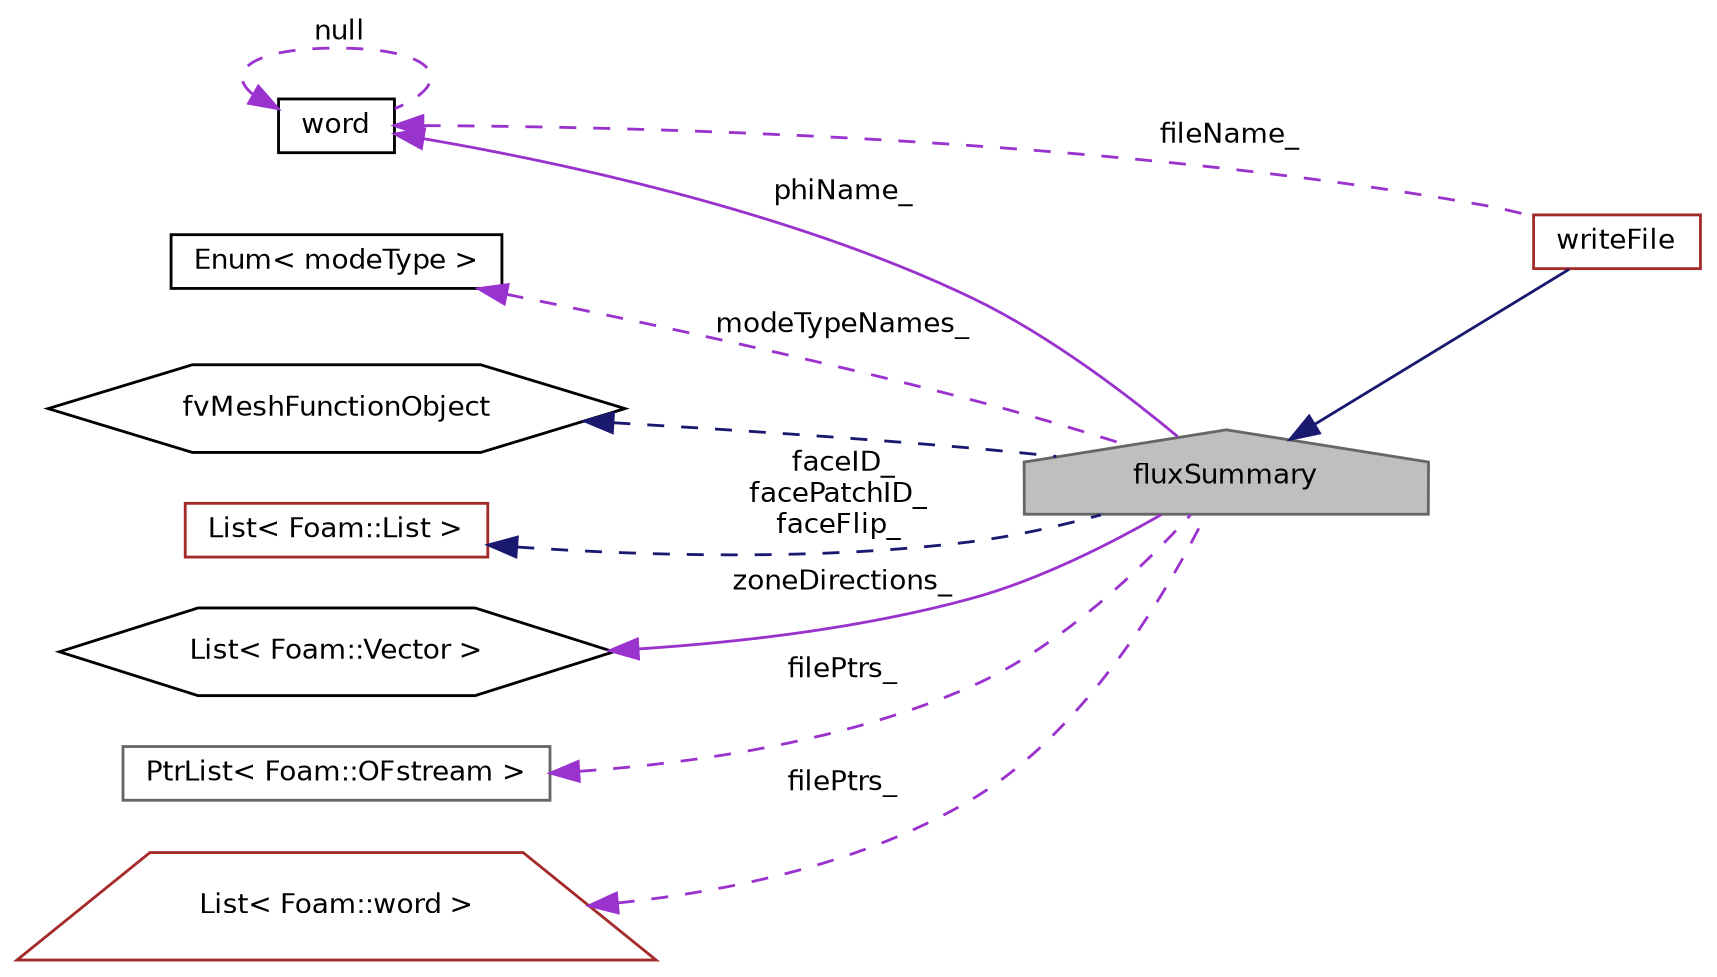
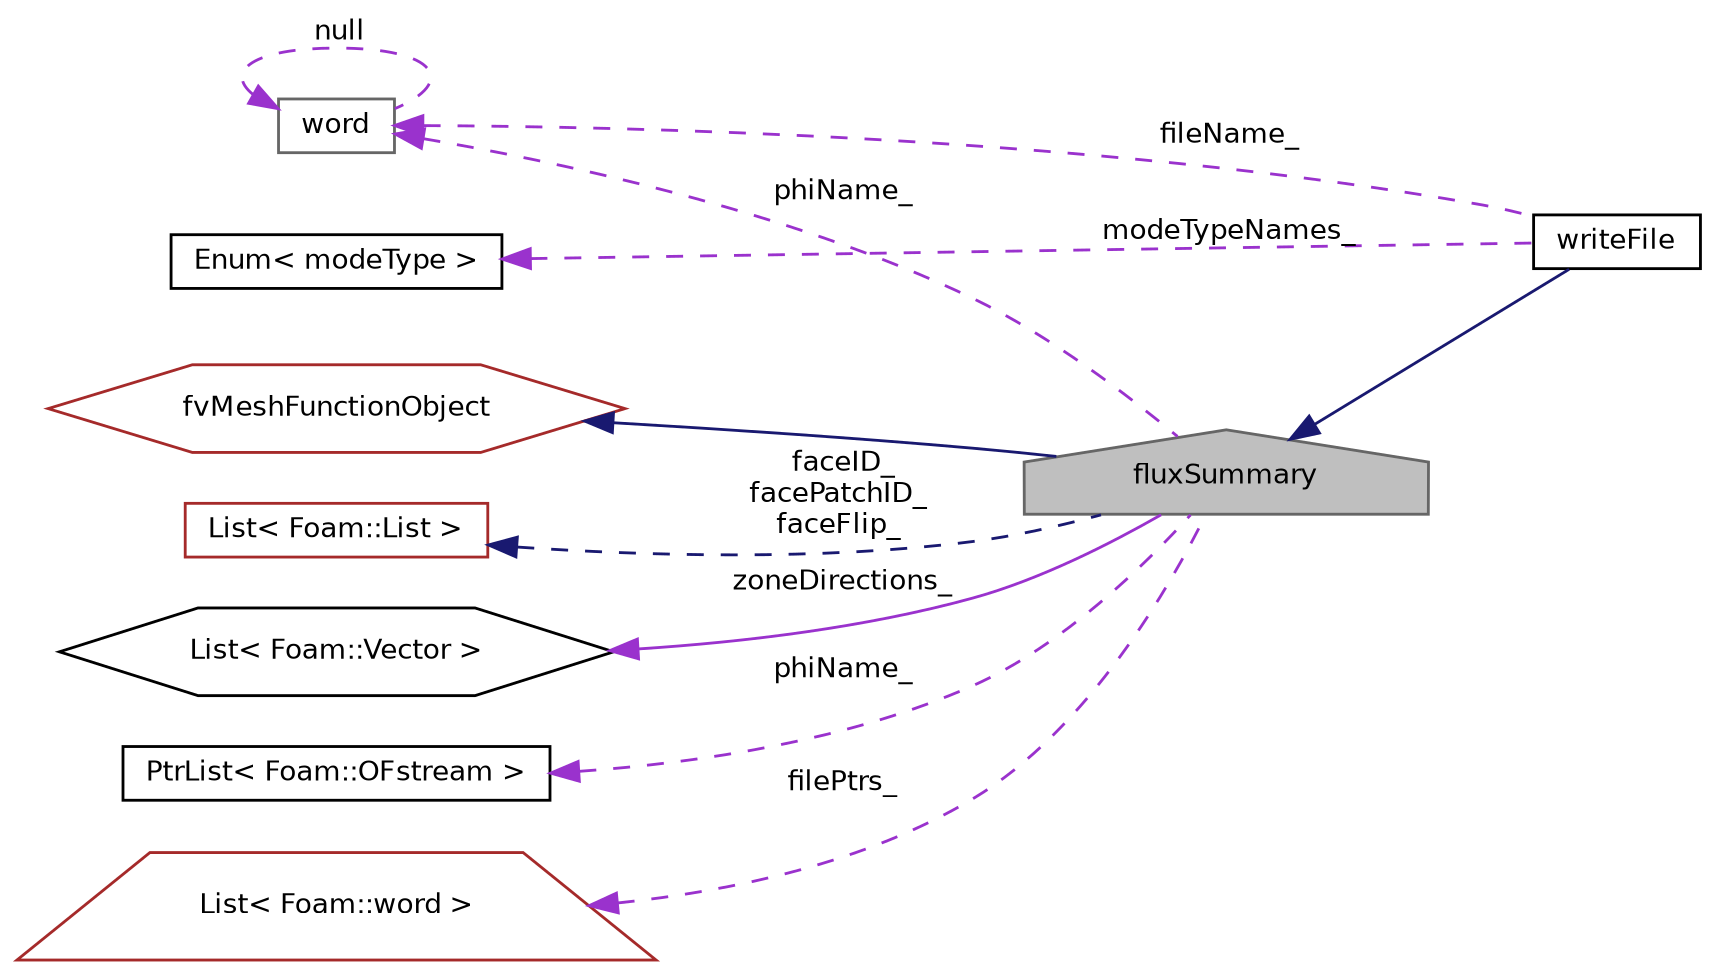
node "word": color black -> gray40
edge "fluxSummary" -> "word": style solid -> dashed
node "writeFile": color brown -> black
edge "fluxSummary" -> "Enum< modeType >": now "writeFile" -> "Enum< modeType >"
node "fvMeshFunctionObject": color black -> brown
edge "fluxSummary" -> "fvMeshFunctionObject": style dashed -> solid
edge "fluxSummary" -> "PtrList< Foam::OFstream >": label " filePtrs_" -> " phiName_"
node "PtrList< Foam::OFstream >": color gray40 -> black
